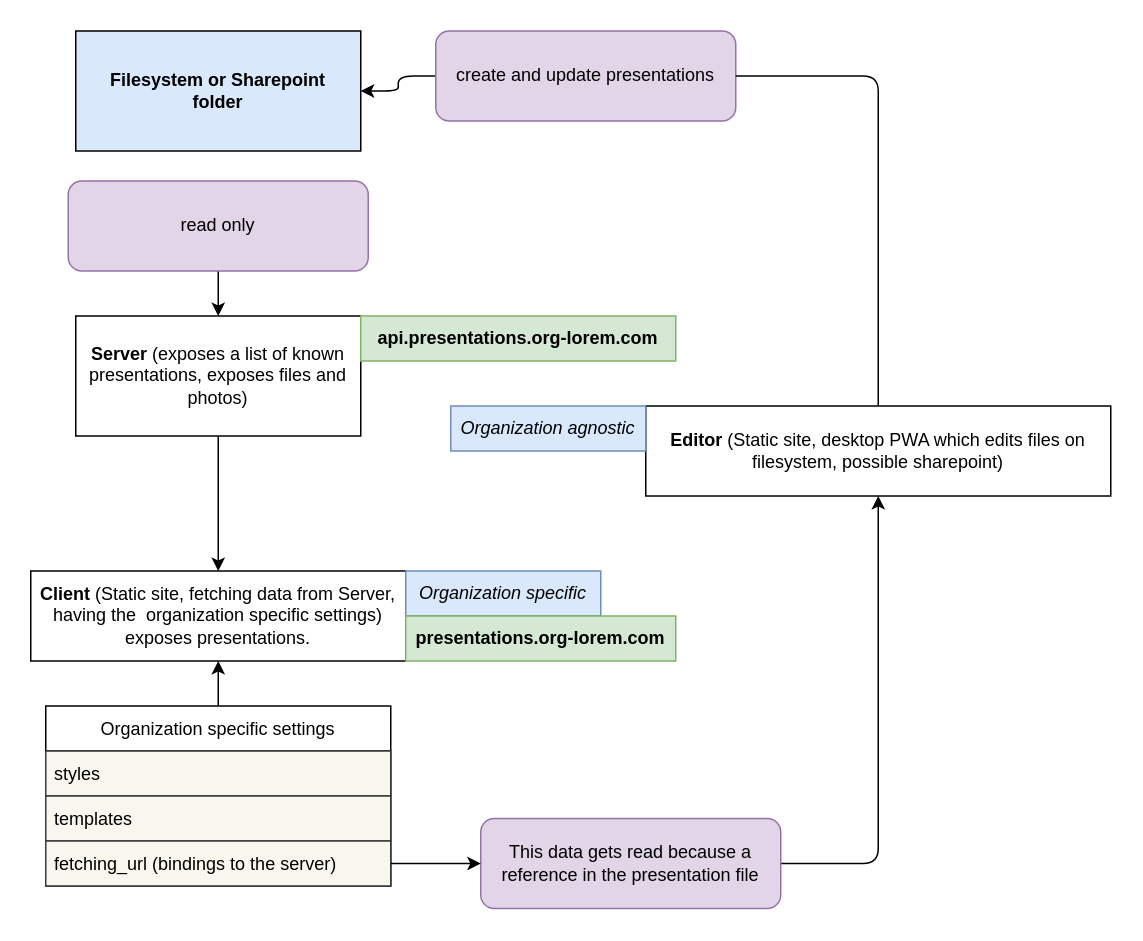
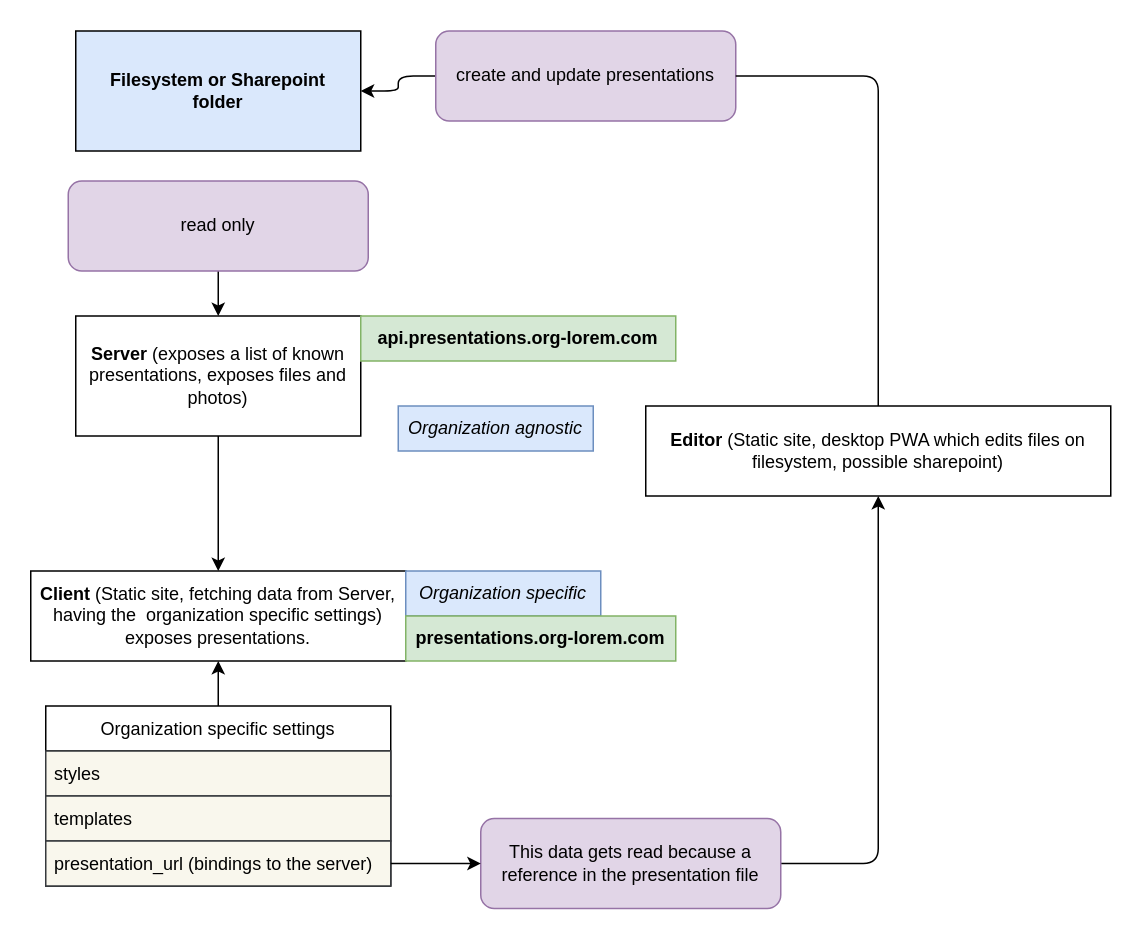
node "Organization agnostic": moved (548, 428) -> (496, 428)
node "fetching_url (bindings to the server)": label "fetching_url (bindings to the server)" -> "presentation_url (bindings to the server)"
